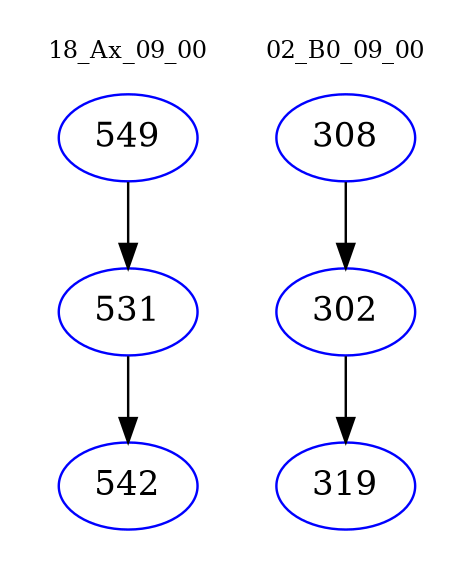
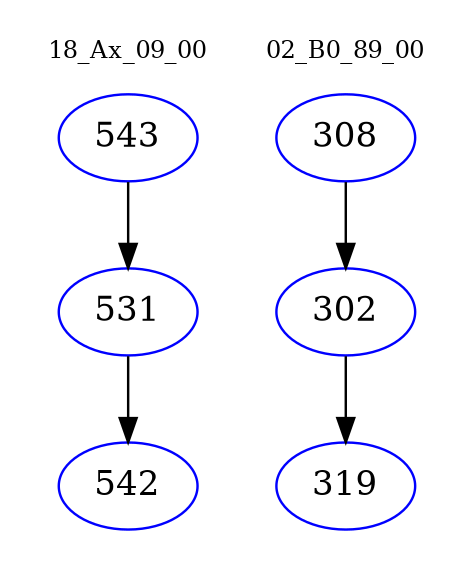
cluster "02_B0_09_00": label "02_B0_09_00" -> "02_B0_89_00"
node "549": label "549" -> "543"
